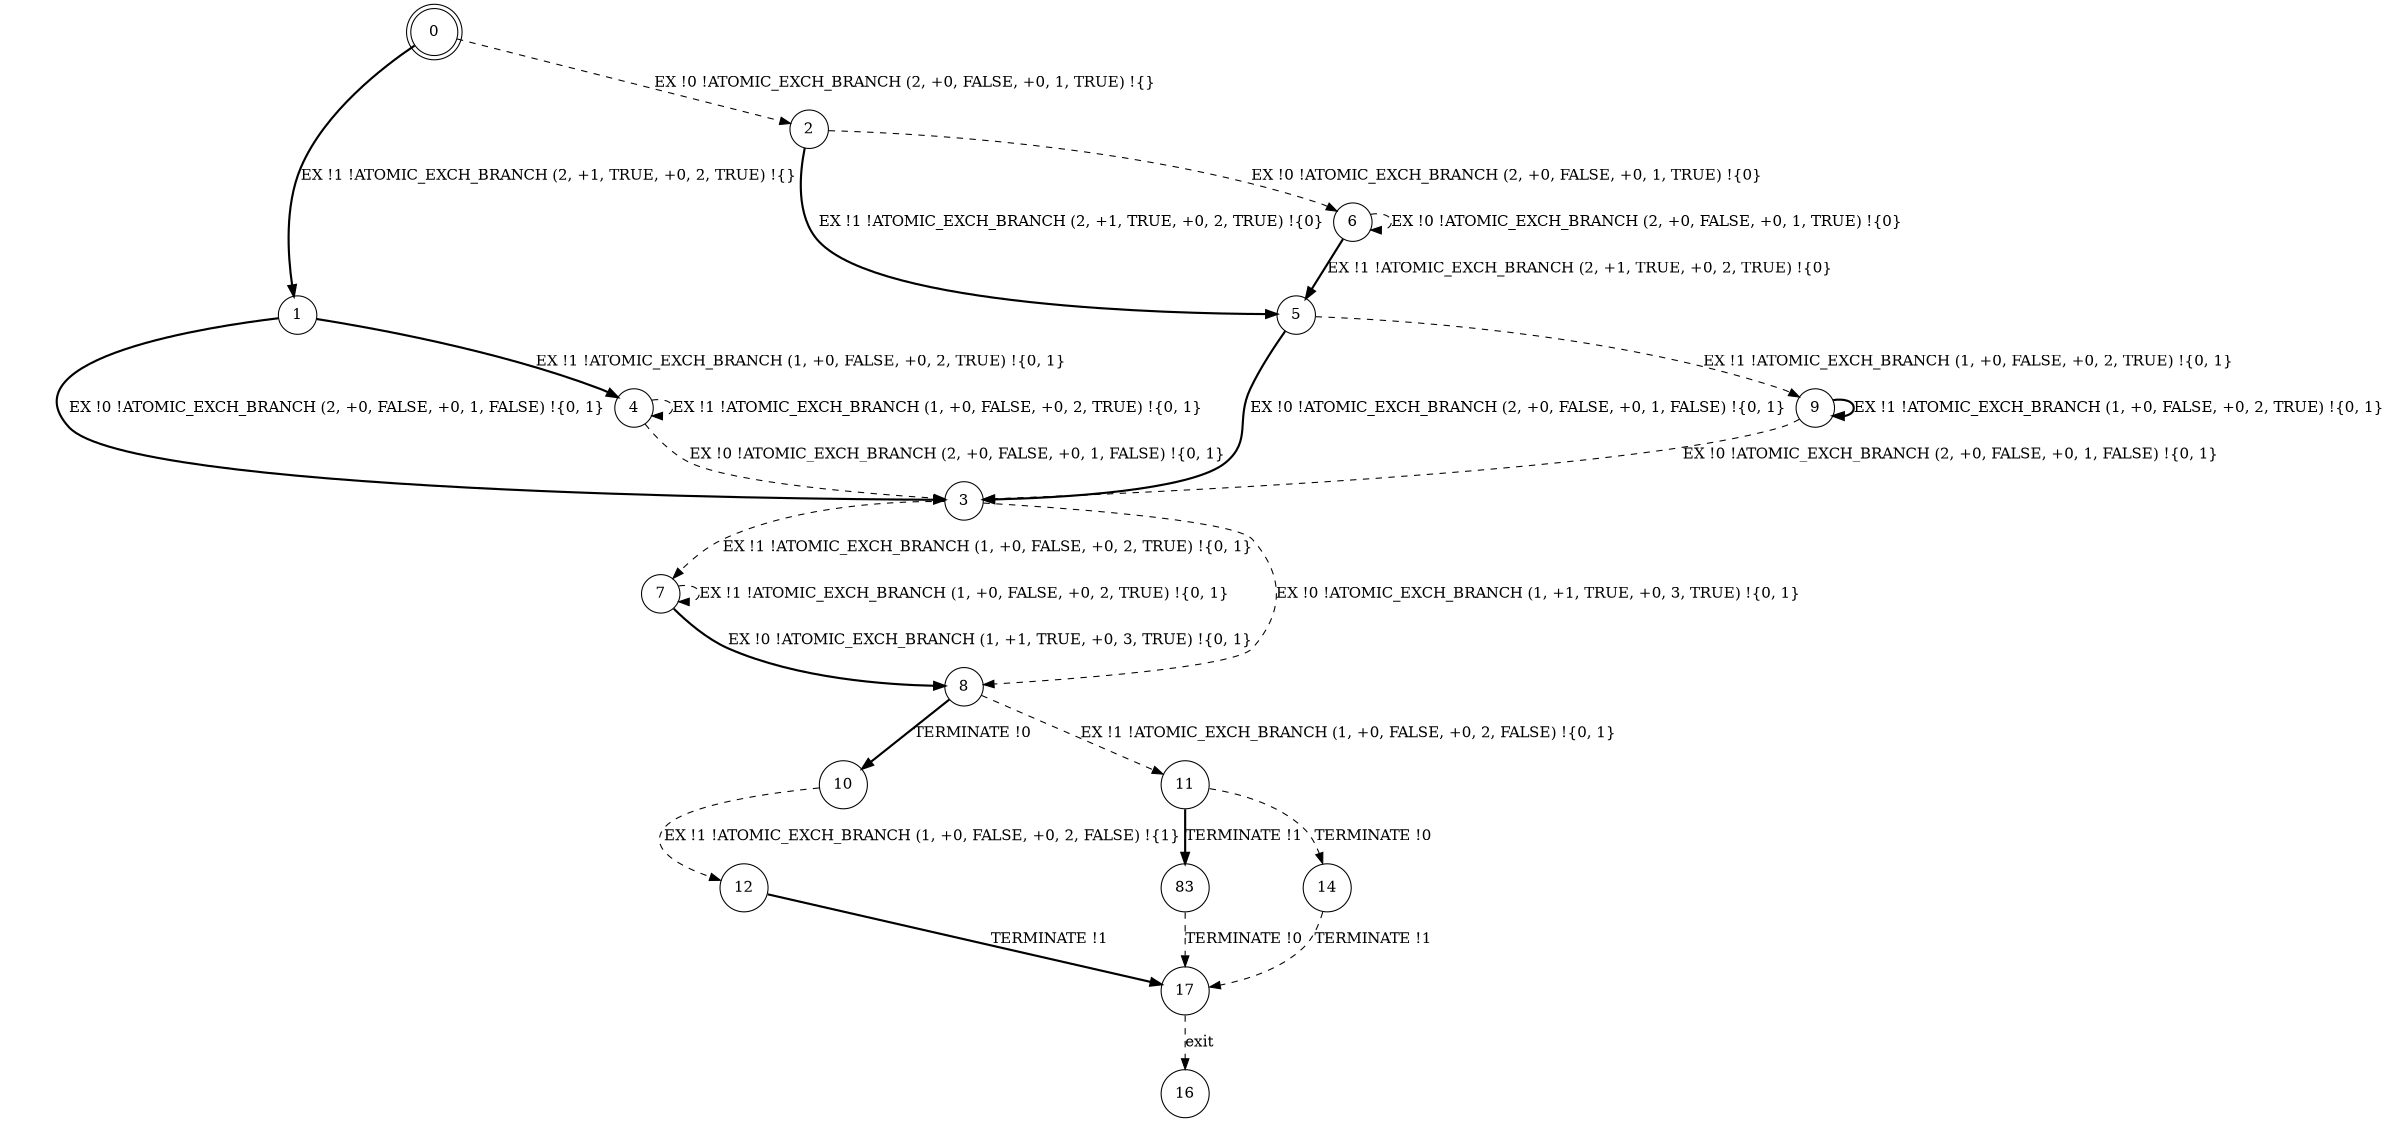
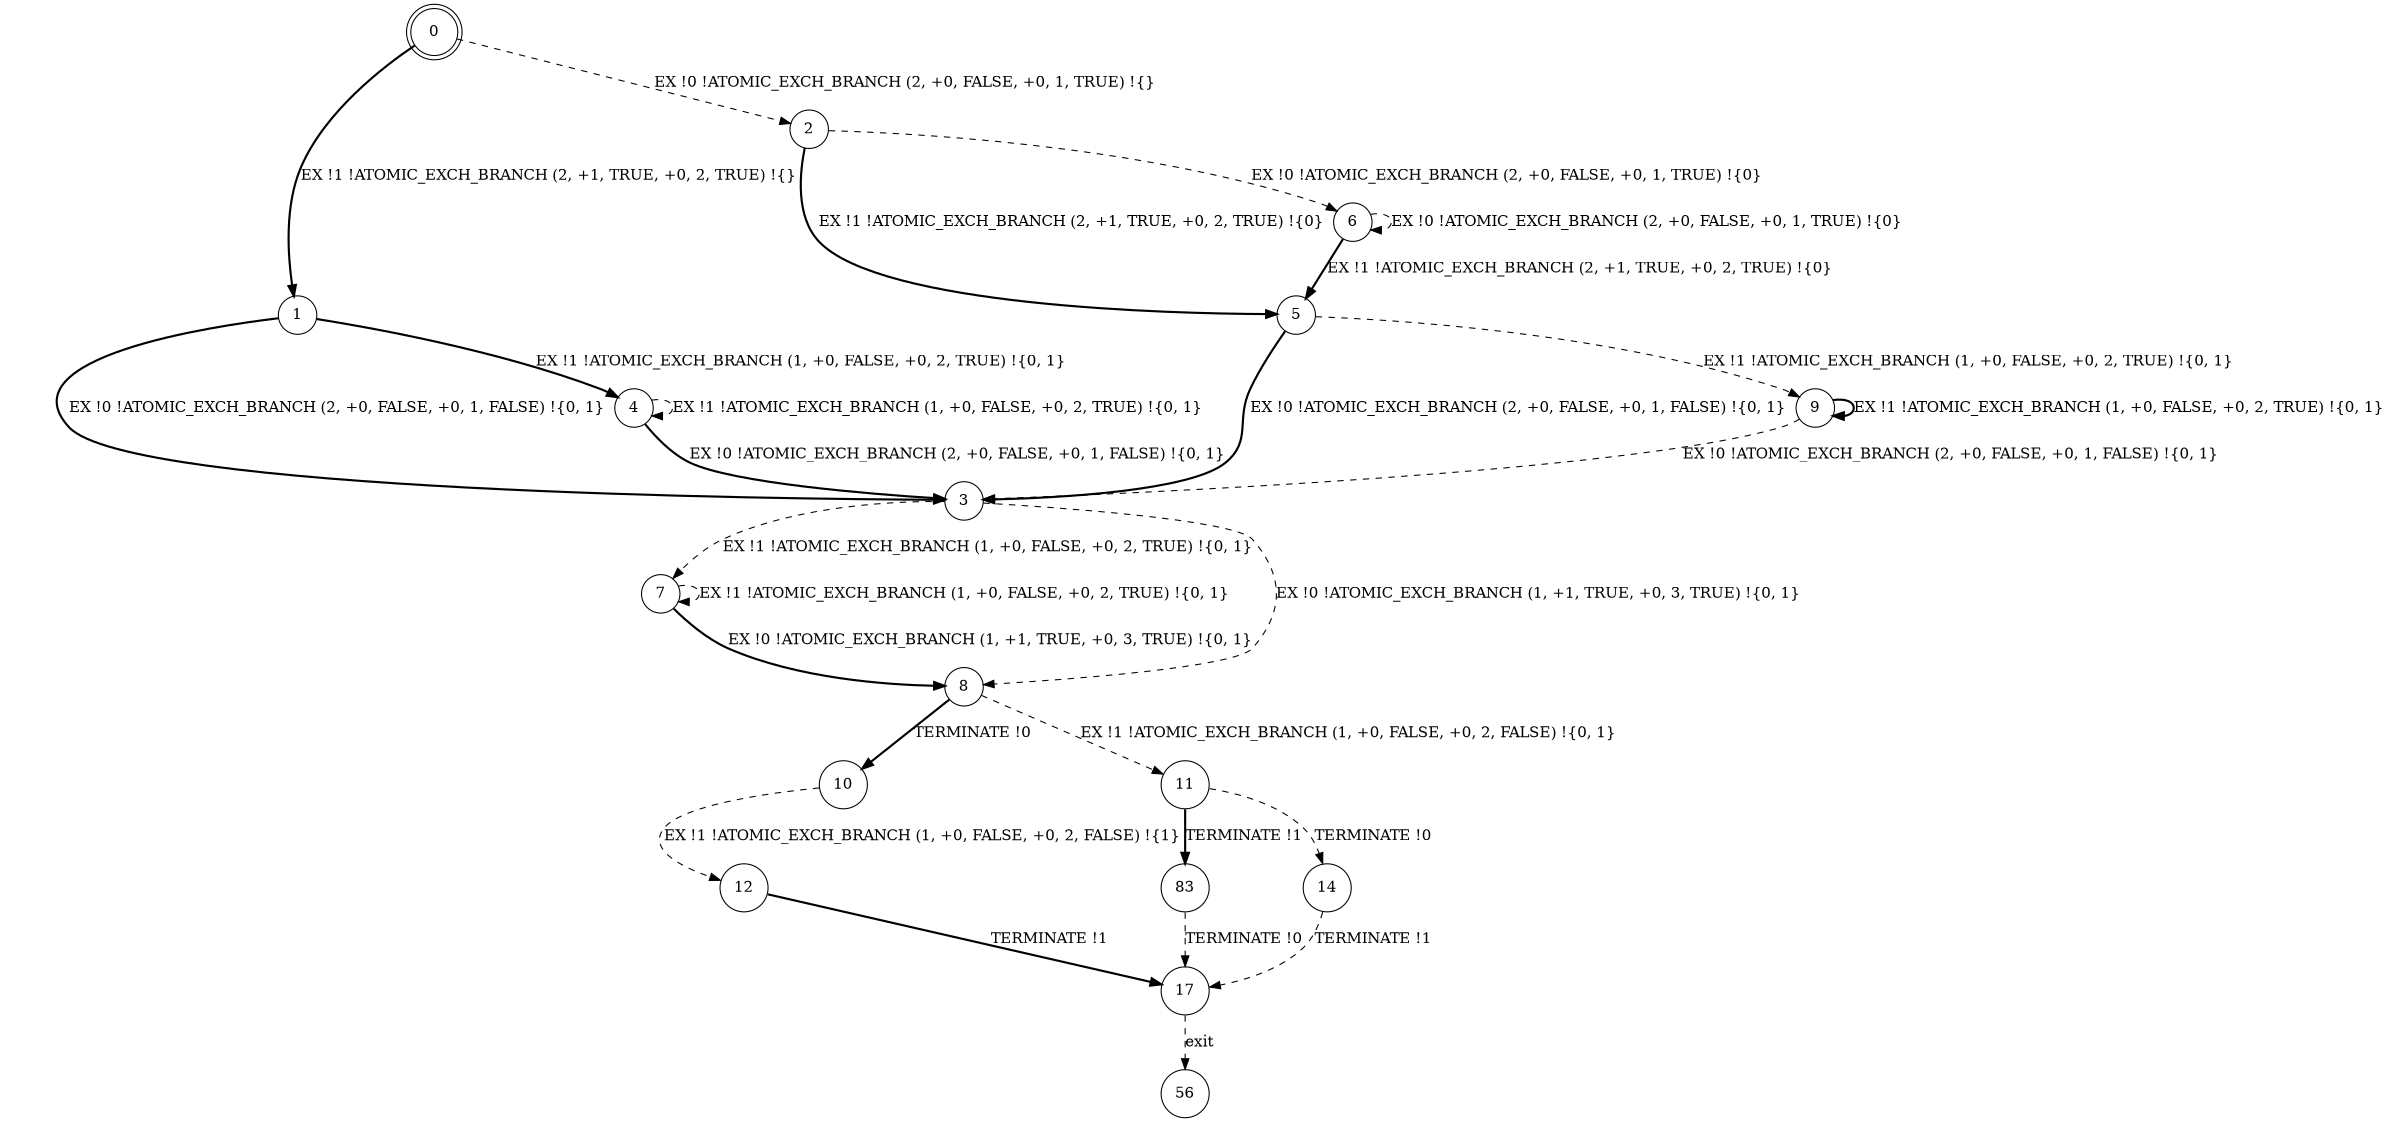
edge "4" -> "3": style dashed -> bold
node "16": label "16" -> "56"
